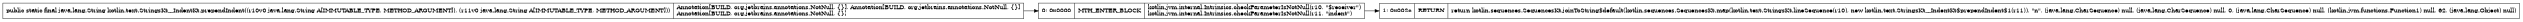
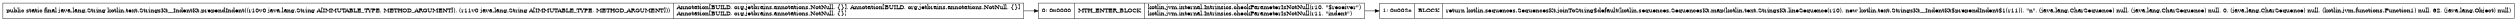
node "1: 0x002c": text "RETURN" -> "BLOCK"
